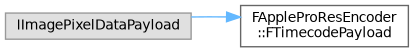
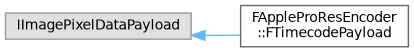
edge "IImagePixelDataPayload" -> "FAppleProResEncoder ::FTimecodePayload": reversed
